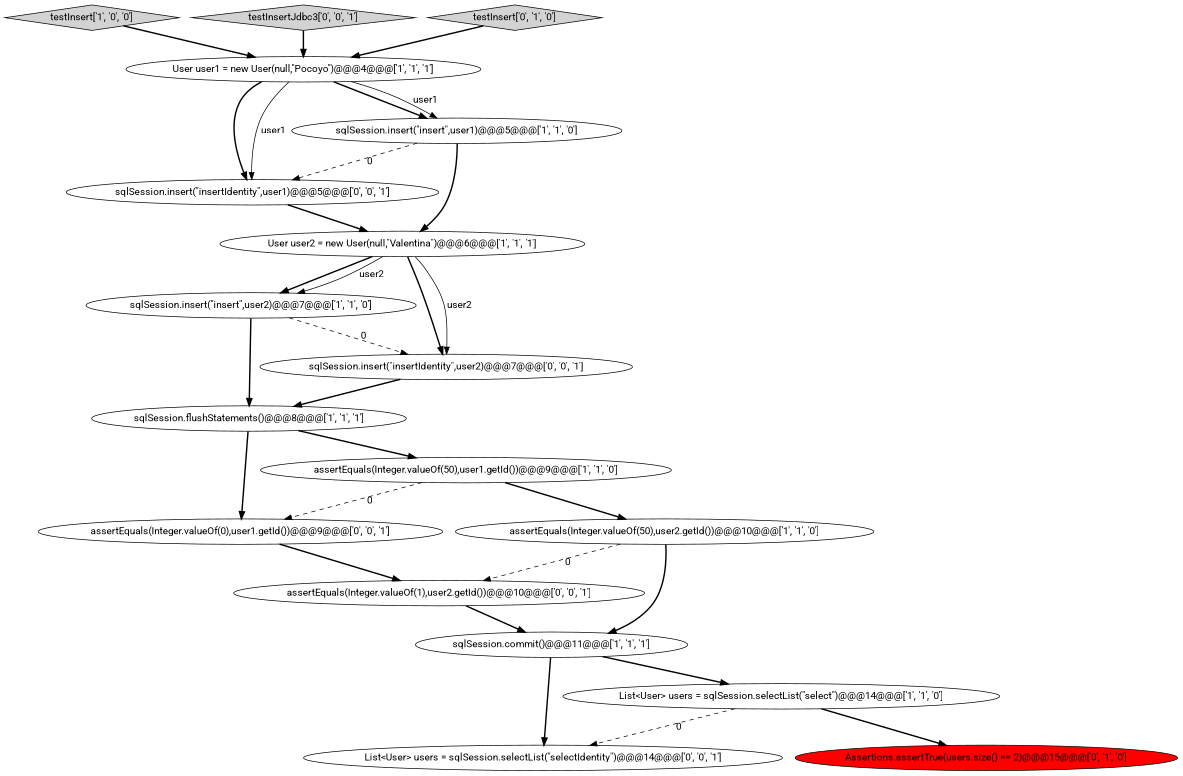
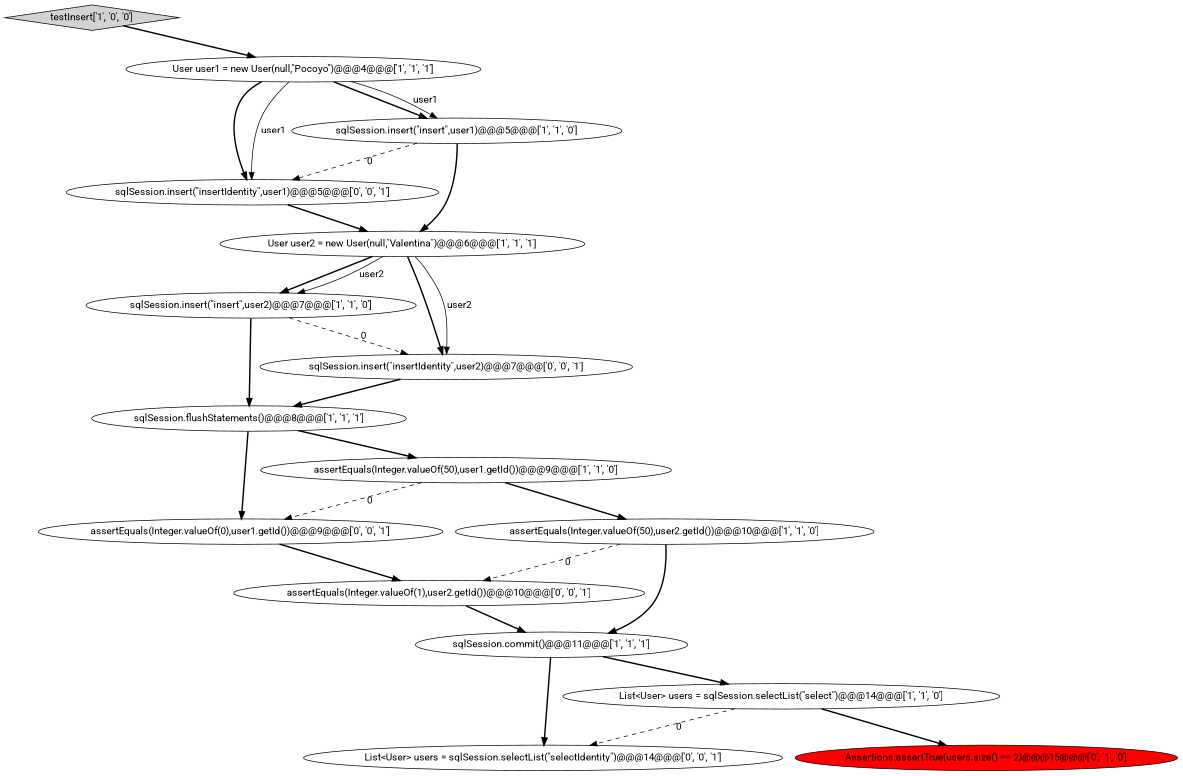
node "testInsertJdbc3['0', '0', '1']": removed
node "testInsert['0', '1', '0']": removed
